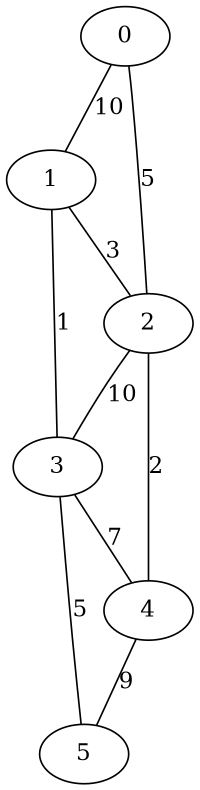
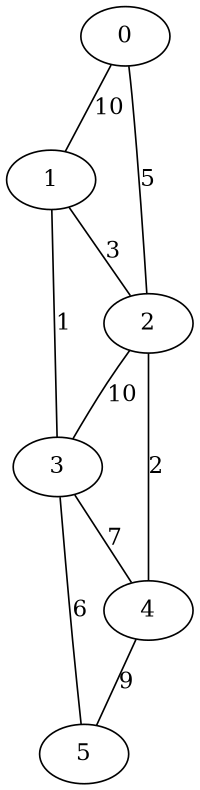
edge "3" -- "5": label "5" -> "6"
